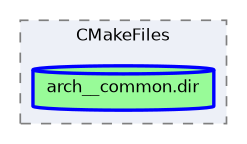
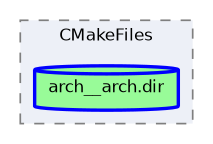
node "arch__common.dir": label "arch__common.dir" -> "arch__arch.dir"
